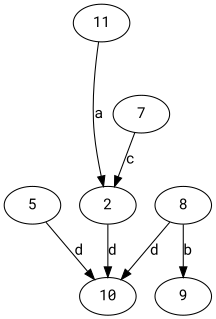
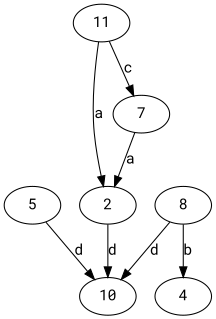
edge "11" -> "7": added, label "c"
edge "7" -> "2": label "c" -> "a"
node "9": label "9" -> "4"
